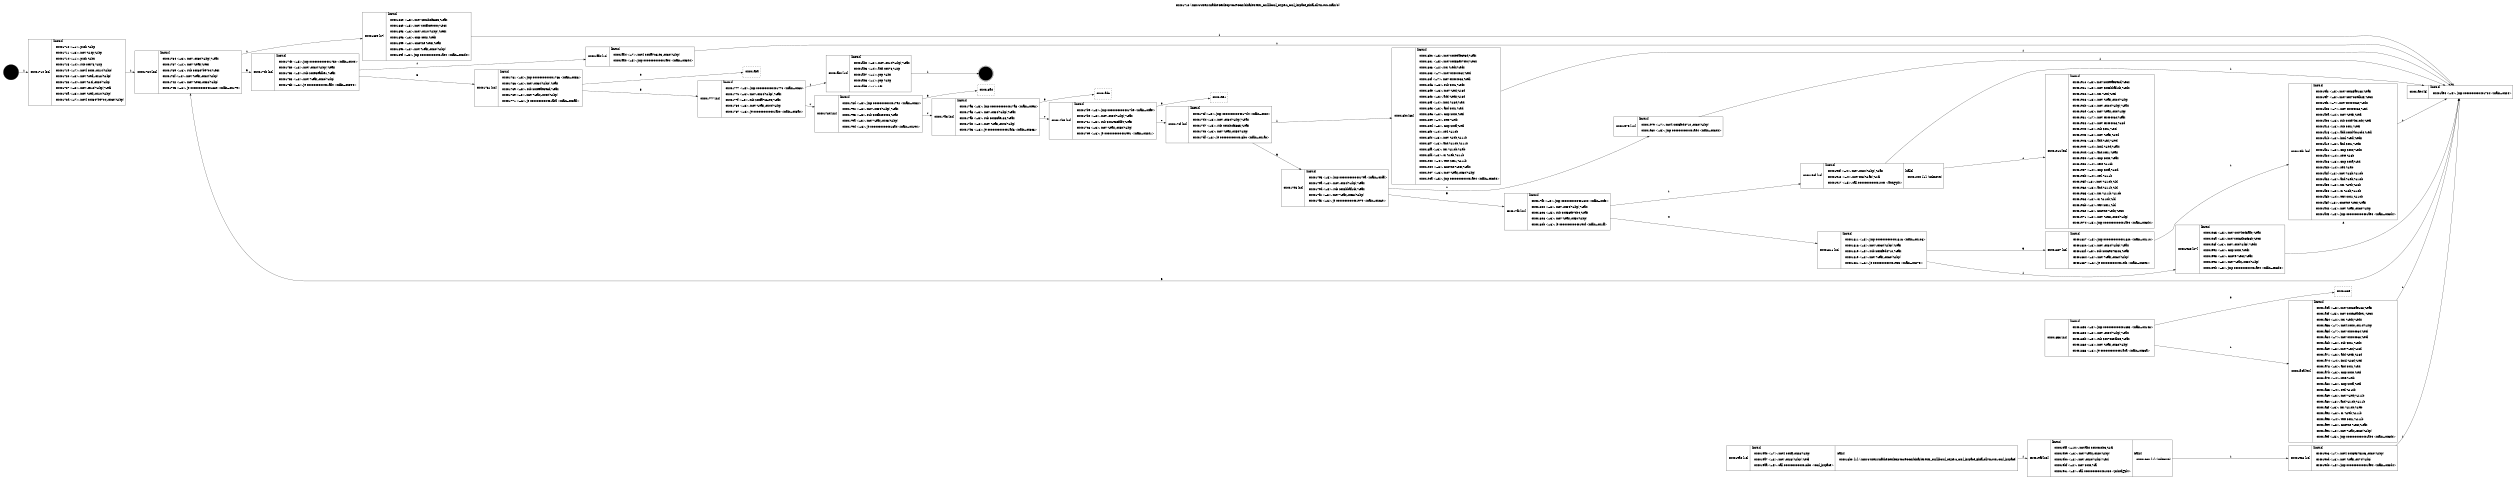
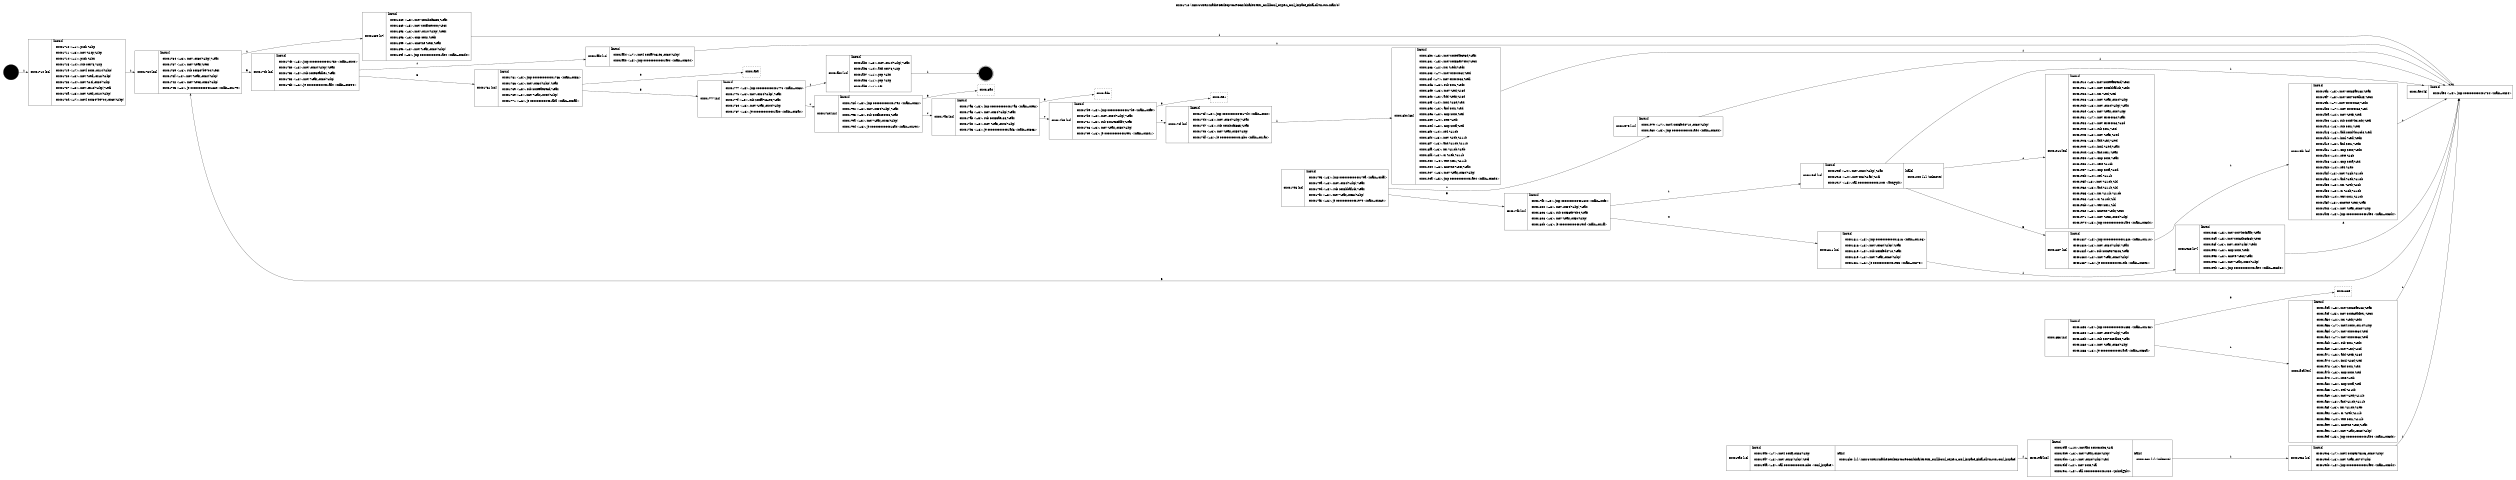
edge "0x4017cf [22]" -> "0x4017e5 [22]": removed, label "6"
edge "0x401811 [22]" -> "0x401827 [22]": now "0x40190f [13]" -> "0x401827 [22]"
